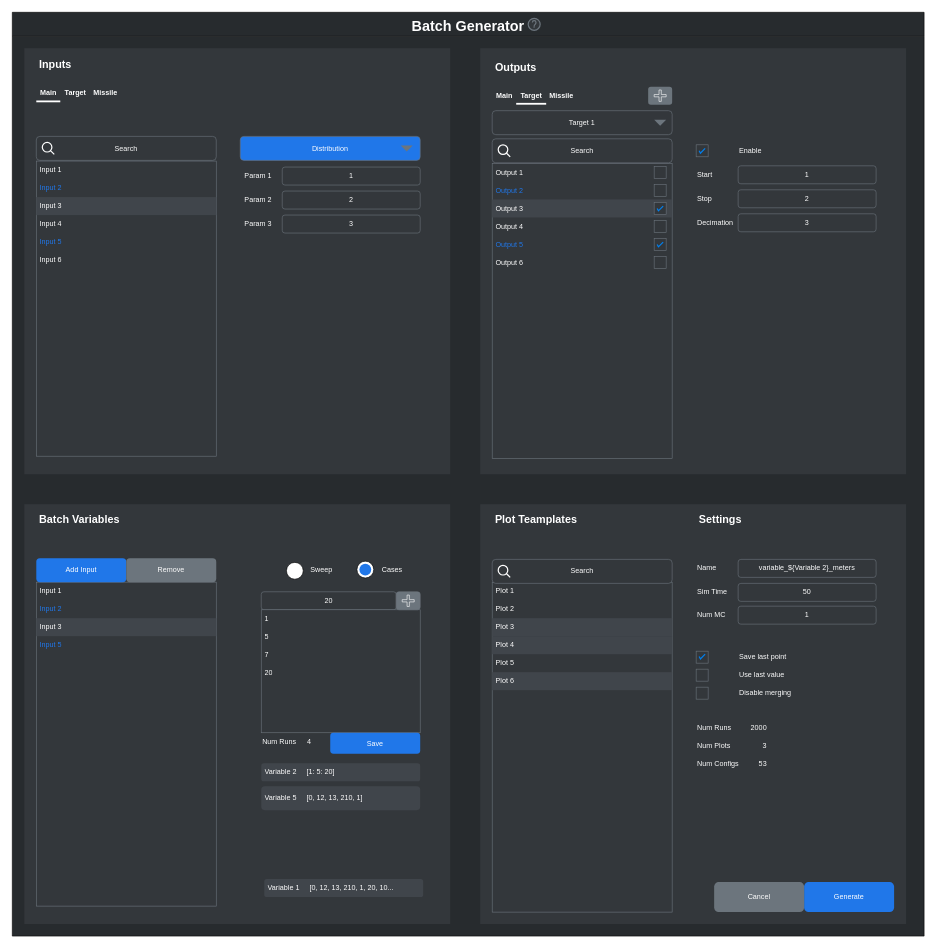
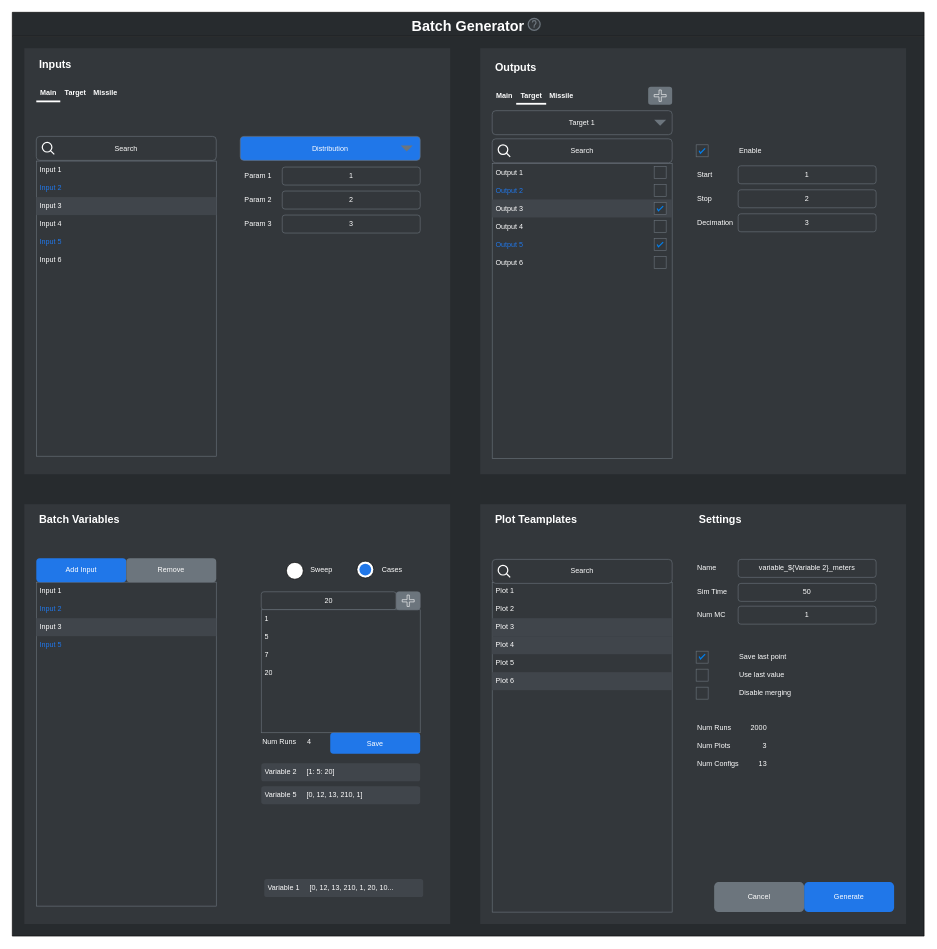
node "53": label "53" -> "13"
node "Variable 5 [0, 12, 13, 210, 1]": size 159x24 -> 159x18
